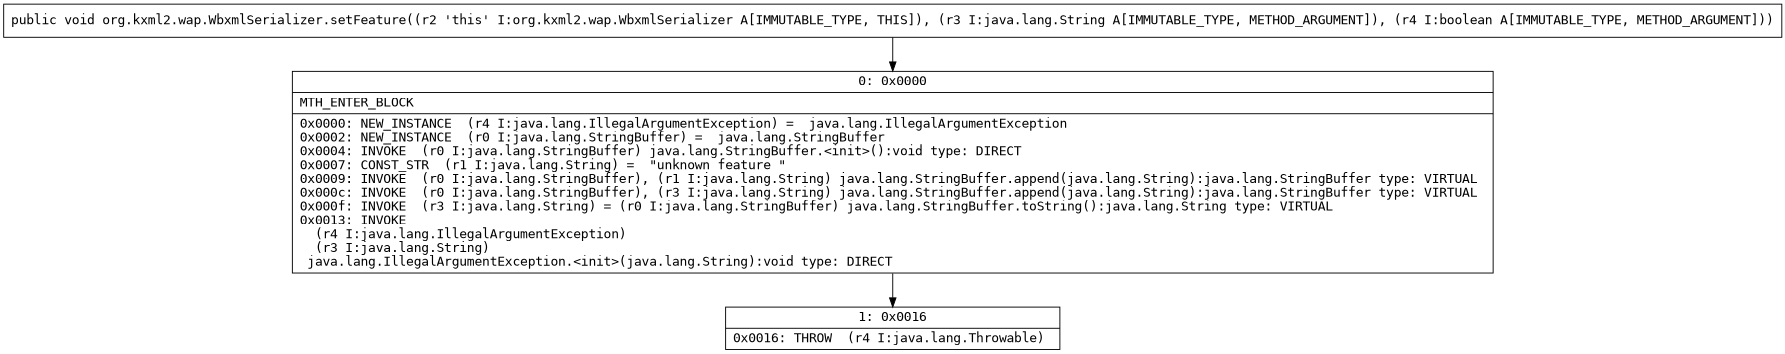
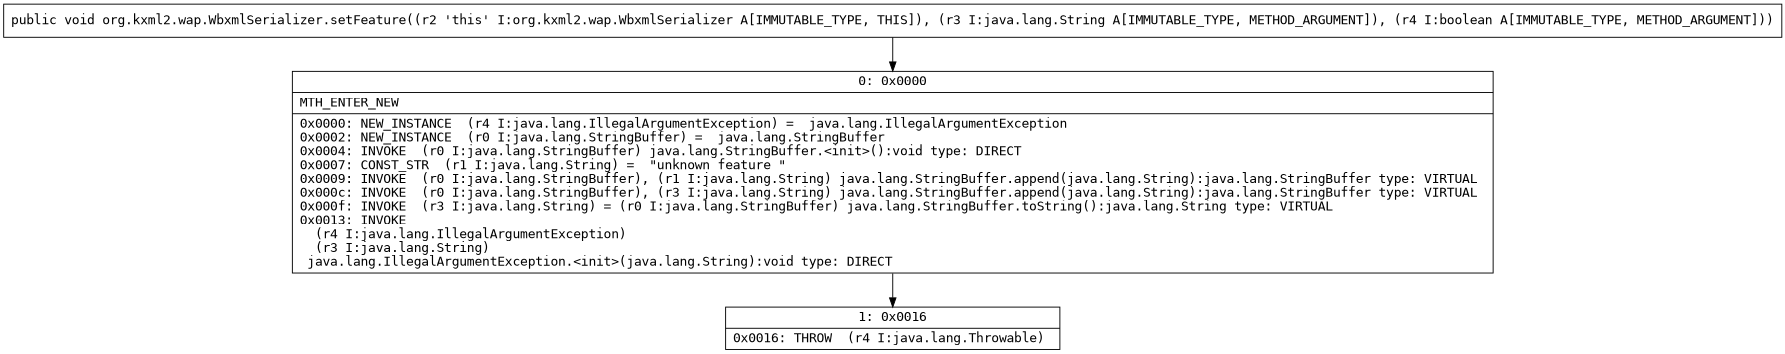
node "0: 0x0000": text "MTH_ENTER_BLOCK" -> "MTH_ENTER_NEW"
